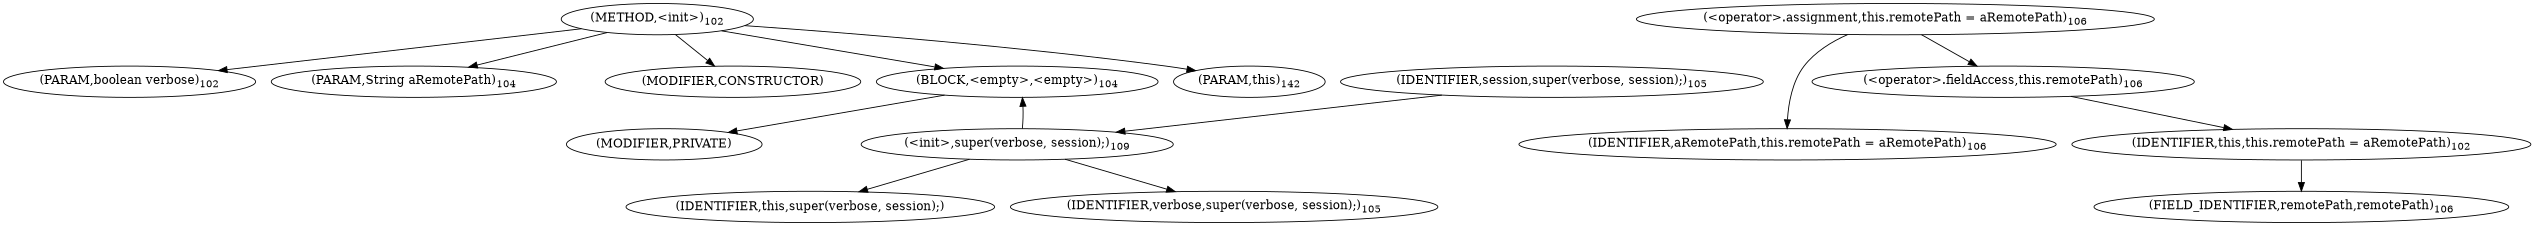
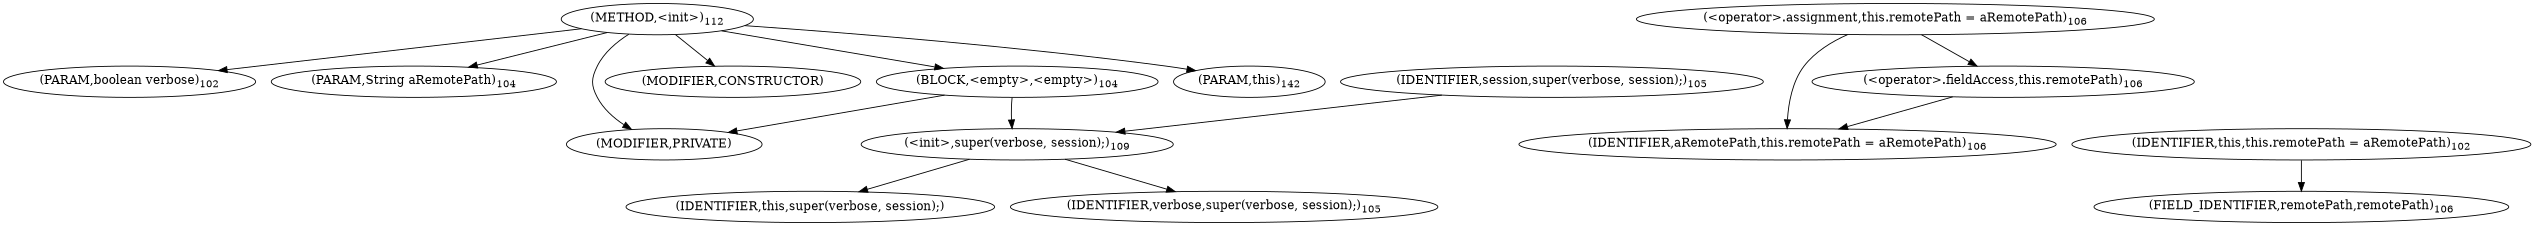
node "(METHOD,<init>)": text "102" -> "112"
edge "(METHOD,<init>)" -> "(MODIFIER,PRIVATE)": added
edge "(<operator>.fieldAccess,this.remotePath)" -> "(IDENTIFIER,this,this.remotePath = aRemotePath)": now "(<operator>.fieldAccess,this.remotePath)" -> "(IDENTIFIER,aRemotePath,this.remotePath = aRemotePath)"
edge "(<init>,super(verbose, session);)" -> "(BLOCK,<empty>,<empty>)": reversed
